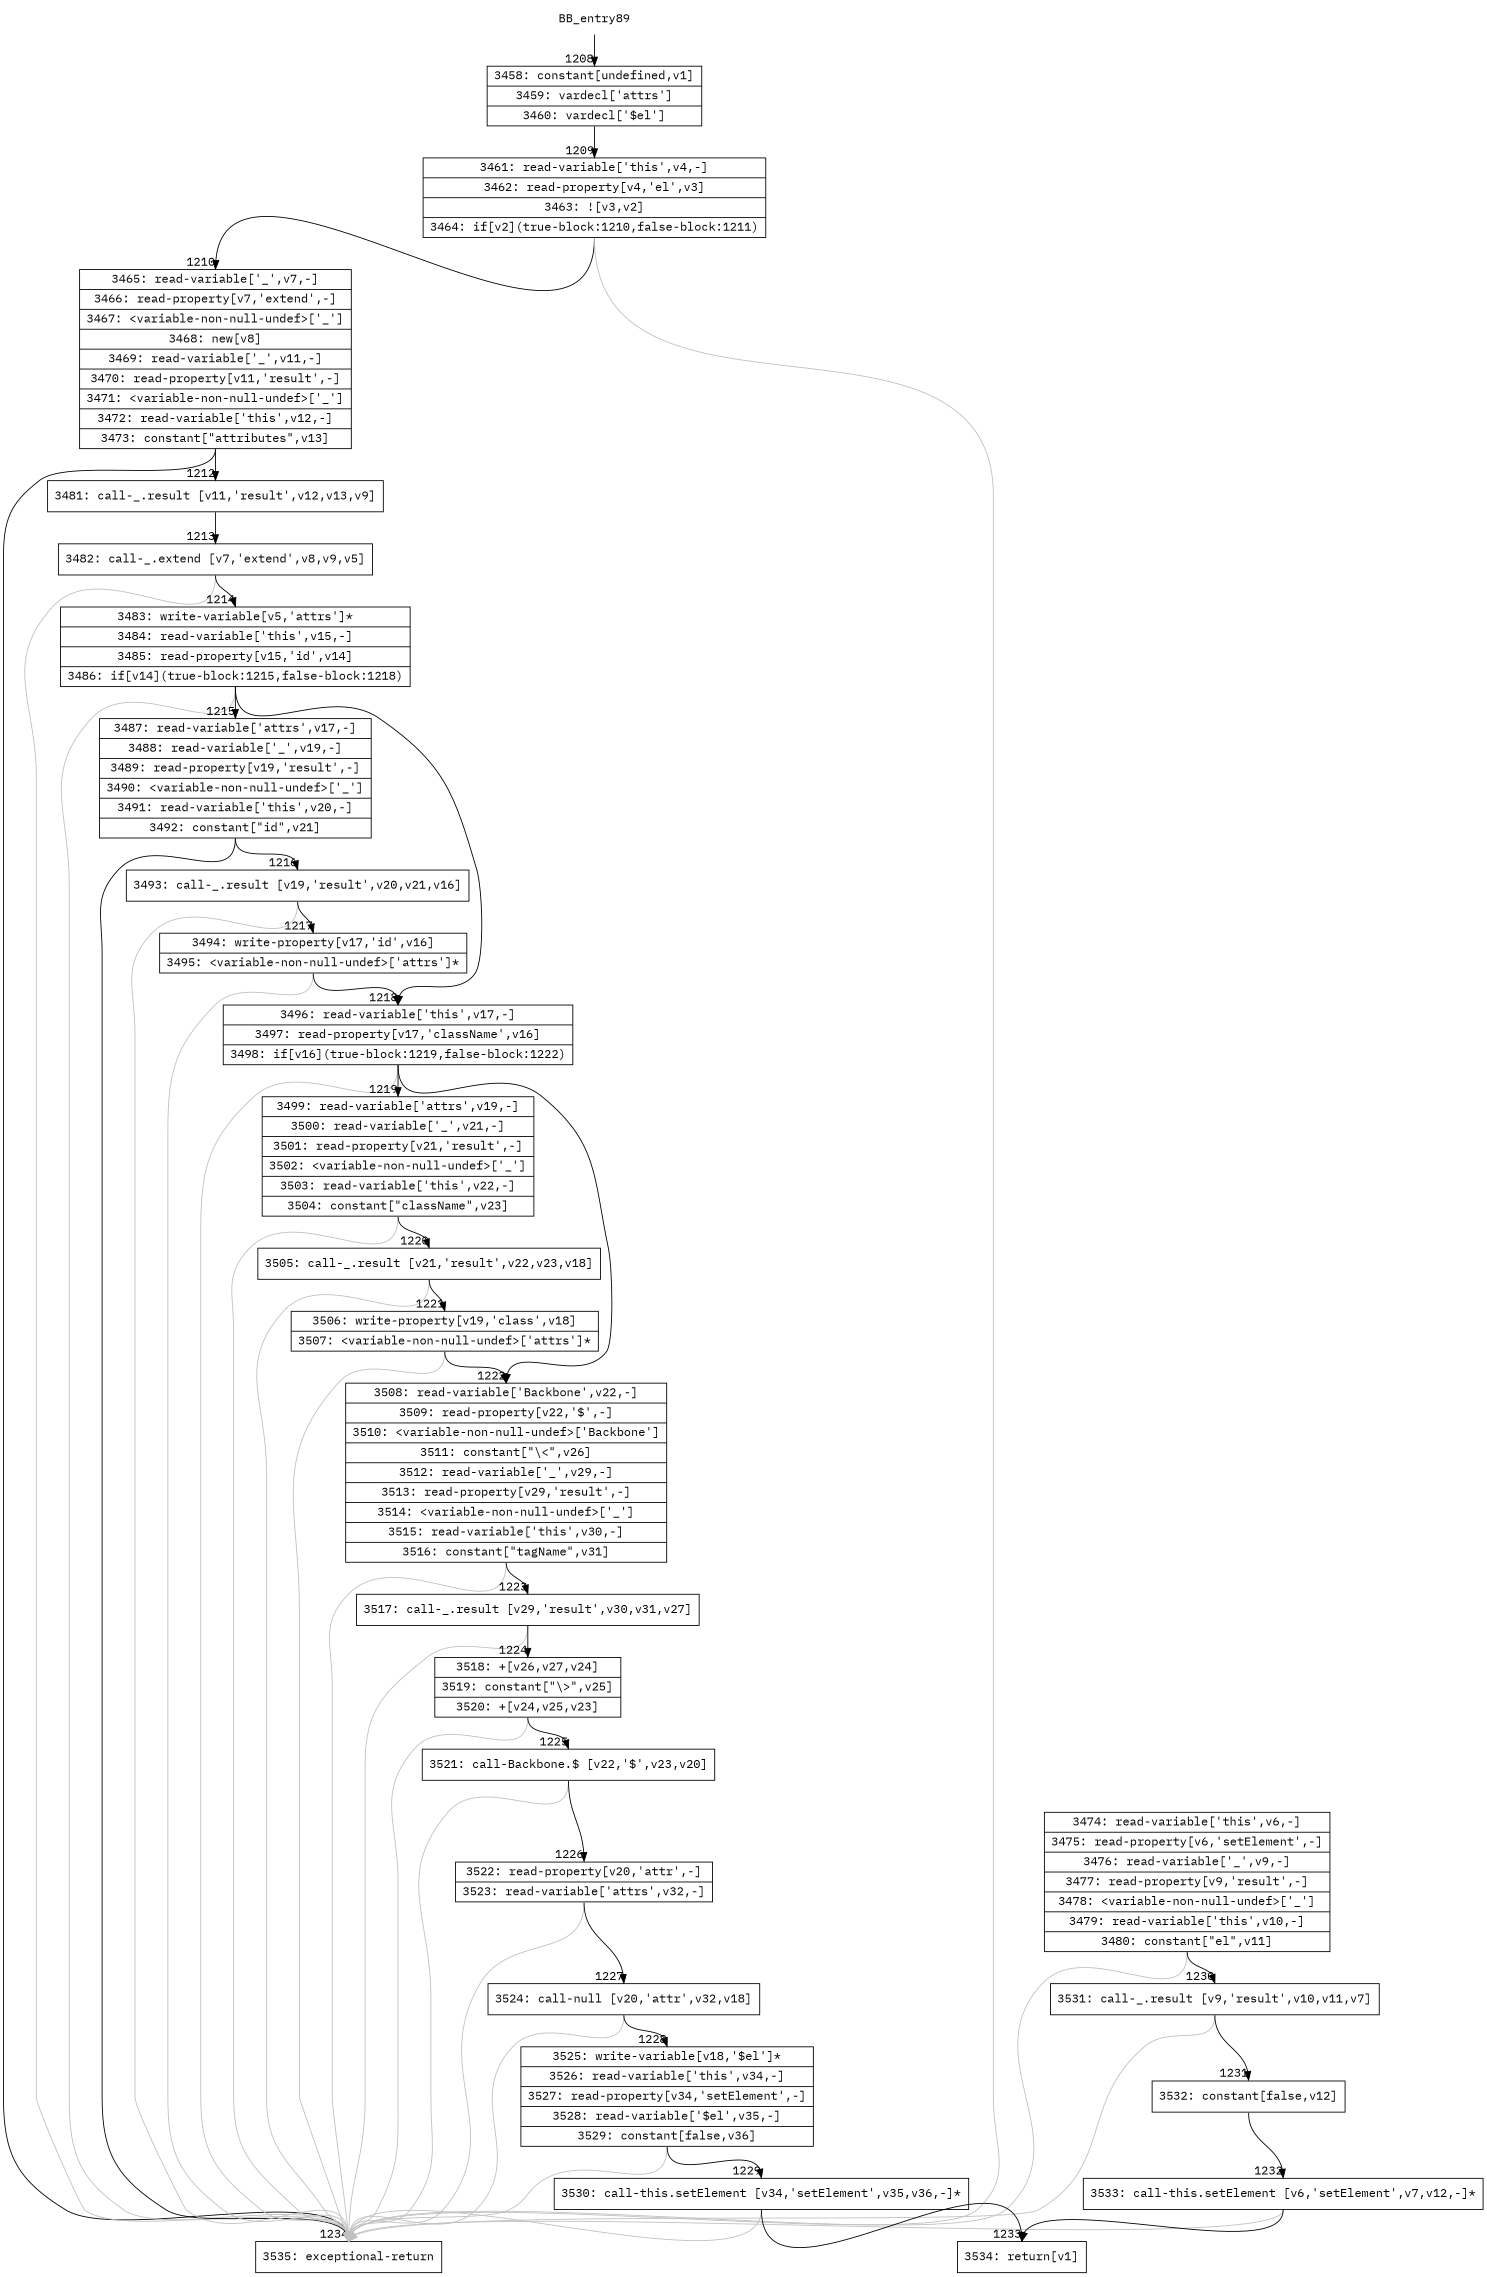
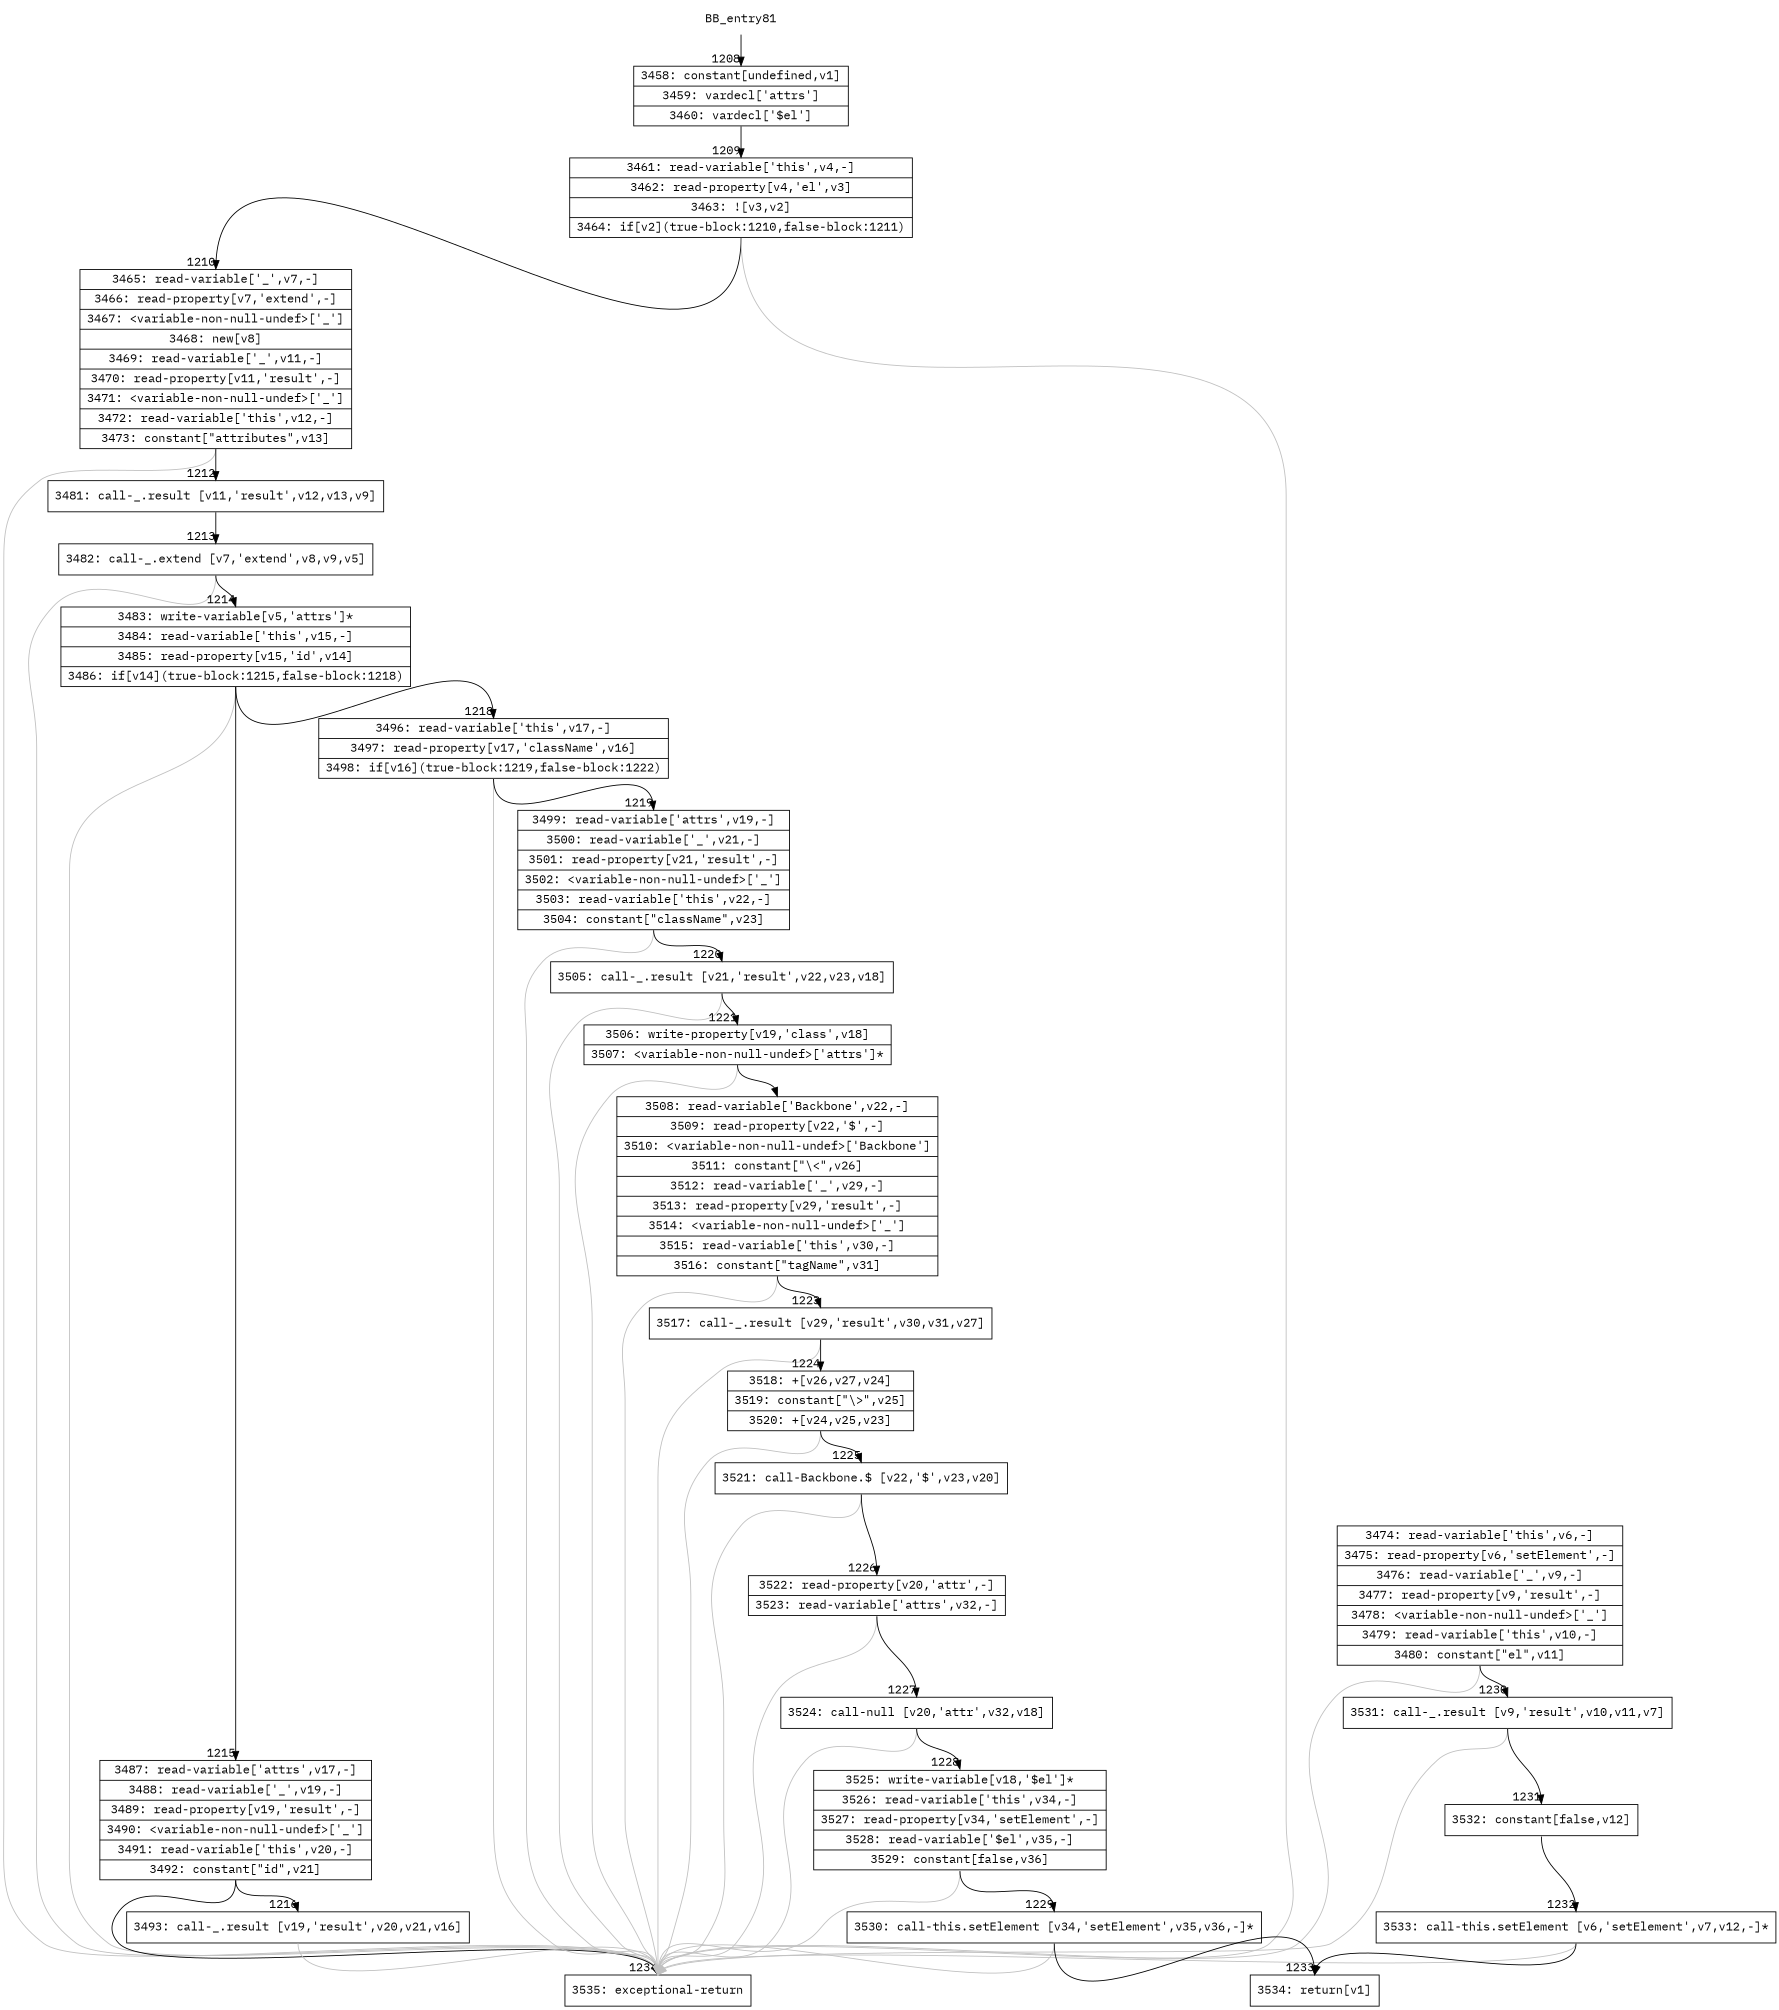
node "BB_entry89": label "BB_entry89" -> "BB_entry81"
node "3494: write-property[v17,'id',v16]": removed
edge "3496: read-variable['this',v17,-]" -> "3508: read-variable['Backbone',v22,-]": removed
edge "3465: read-variable['_',v7,-]" -> "3535: exceptional-return": color black -> gray
